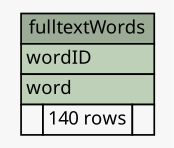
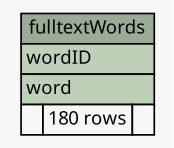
node "fulltextWords": text "140 rows" -> "180 rows"
